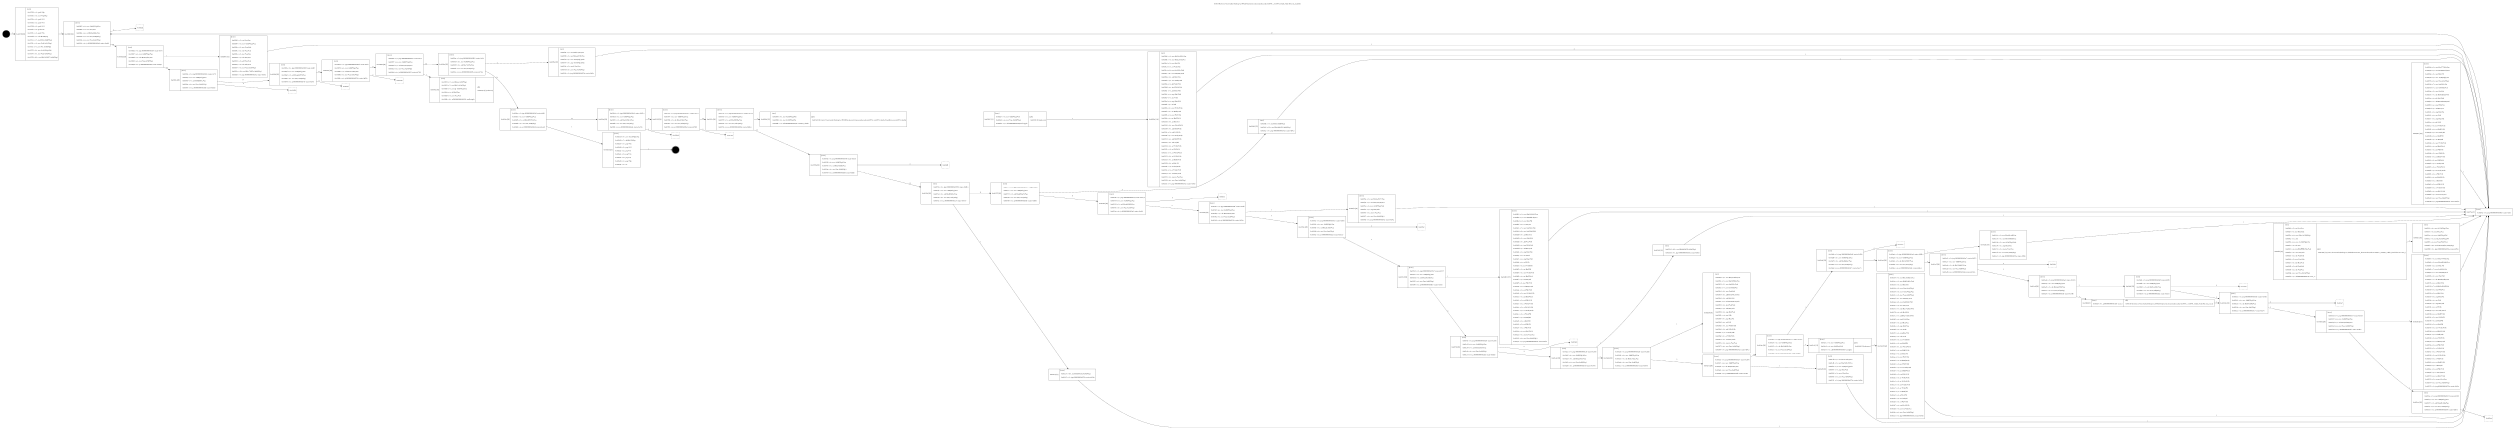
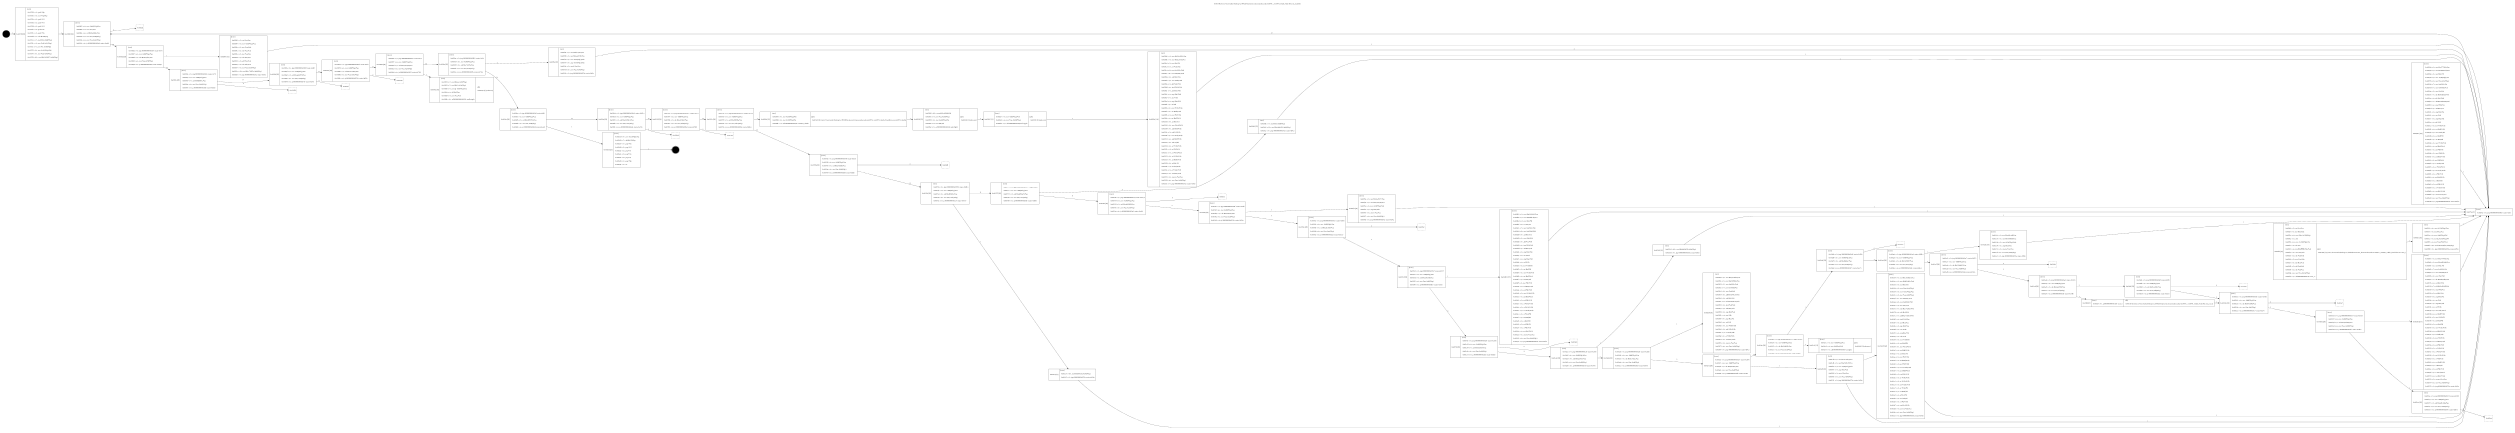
node "0x402090 [23]": added
edge "0x401e3c [13]" -> "0x401e49 [160]": now "0x401ef8 [30]" -> "0x401e49 [160]"
